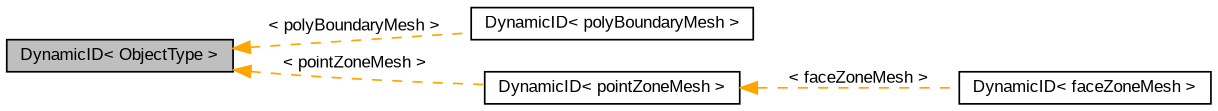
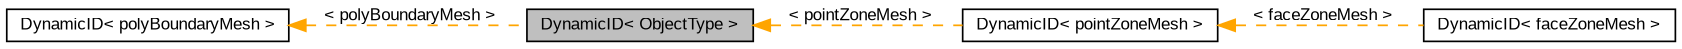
edge "DynamicID< polyBoundaryMesh >" -> "DynamicID< ObjectType >": reversed
